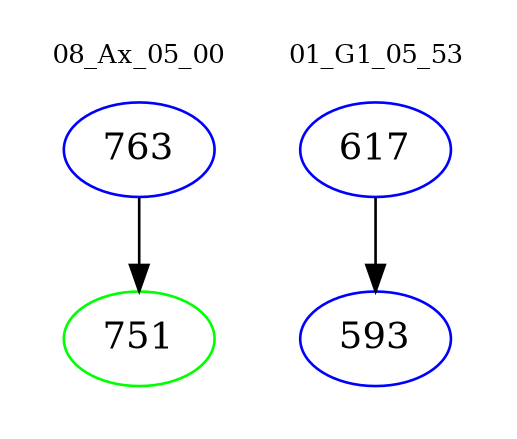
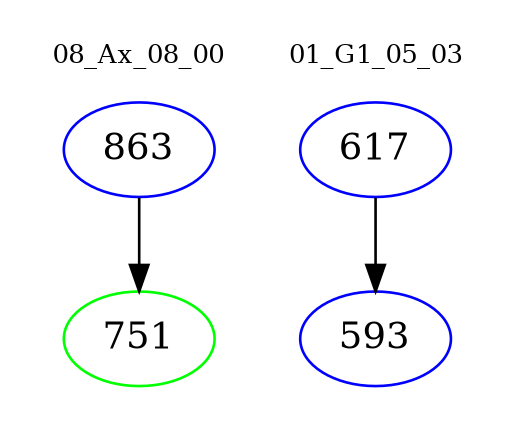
cluster "08_Ax_05_00": label "08_Ax_05_00" -> "08_Ax_08_00"
cluster "01_G1_05_53": label "01_G1_05_53" -> "01_G1_05_03"
node "763": label "763" -> "863"
